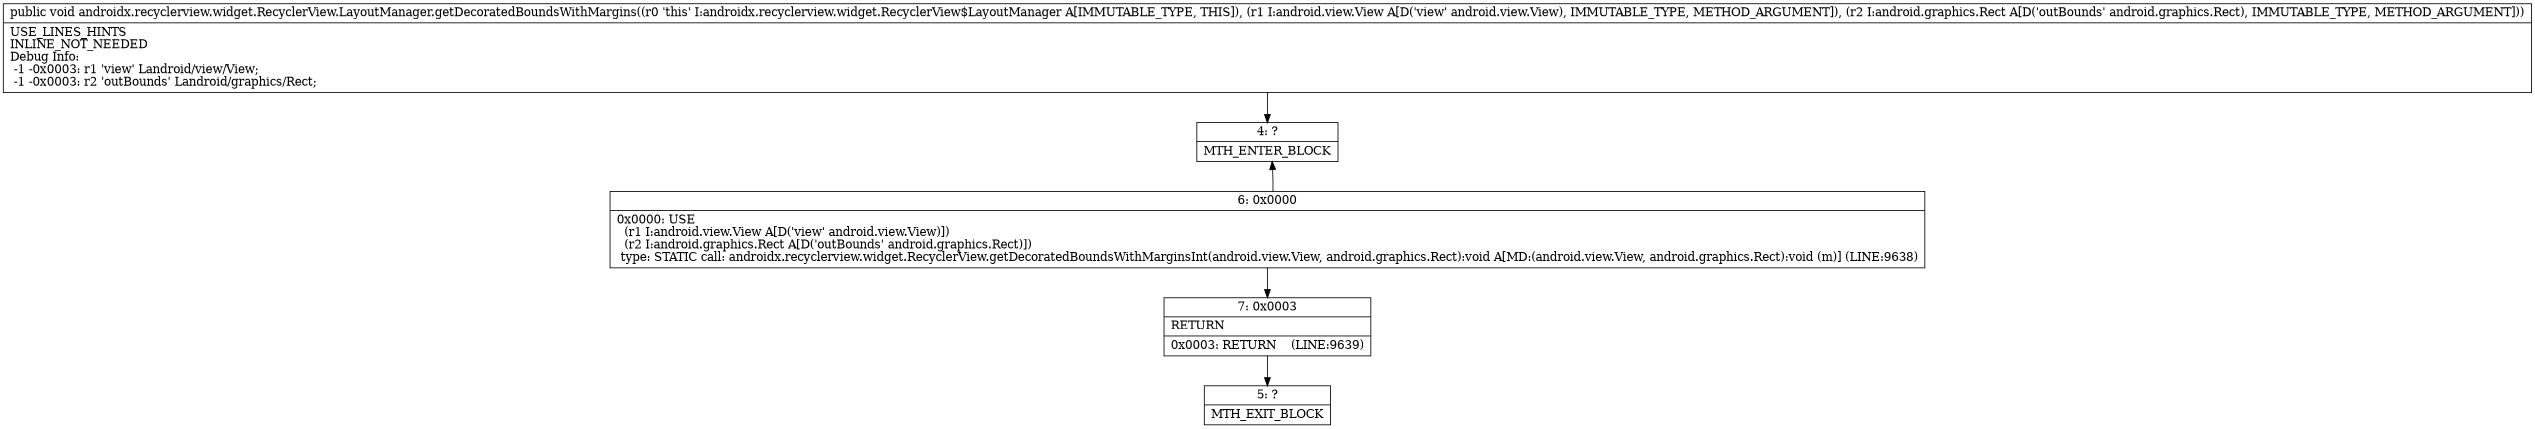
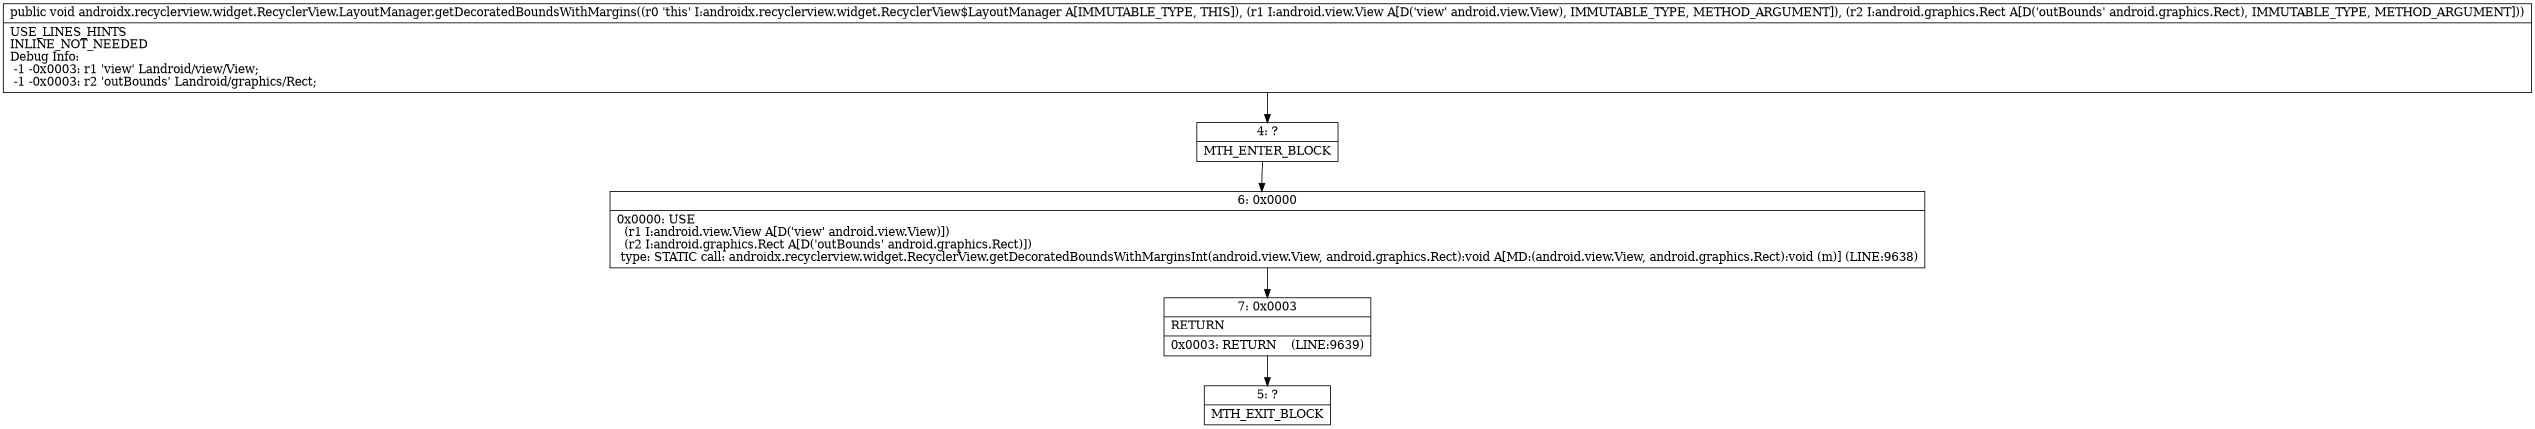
edge "6: 0x0000" -> "4: ?": reversed
